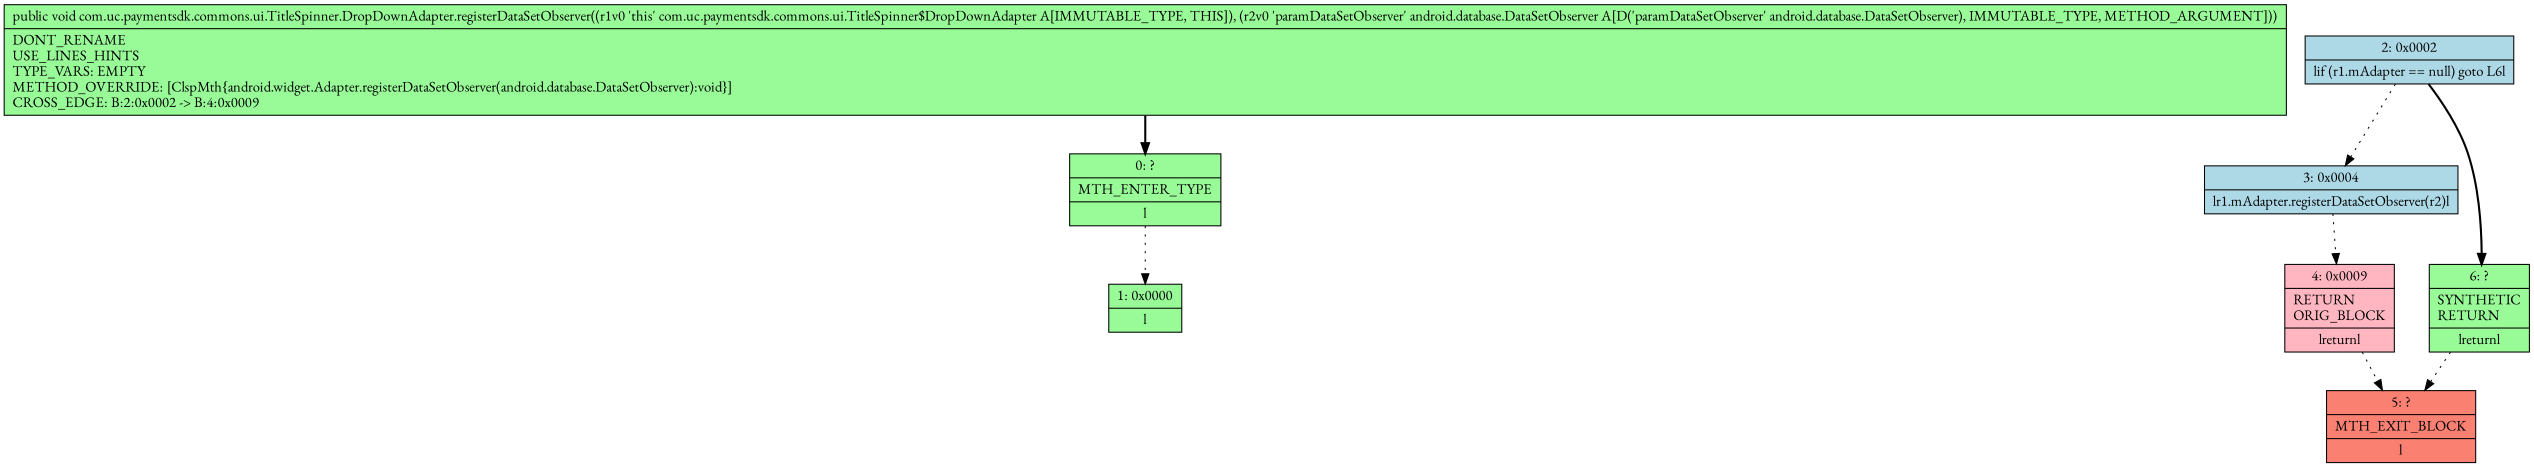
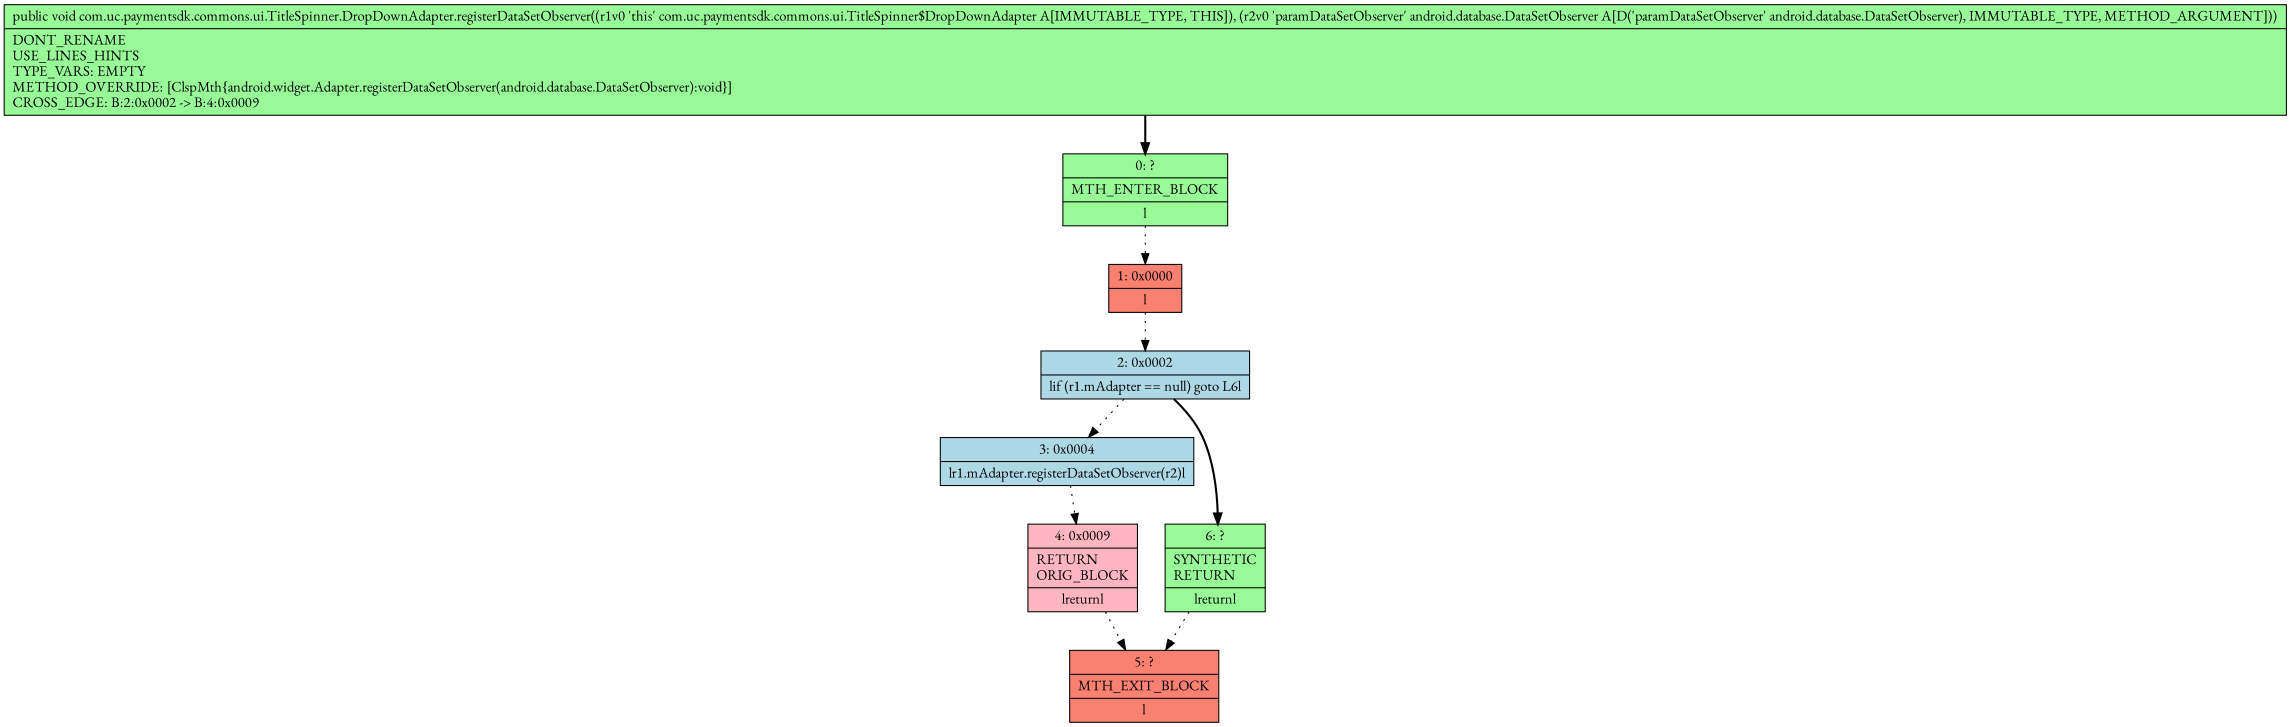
node "0: ?": text "MTH_ENTER_TYPE" -> "MTH_ENTER_BLOCK"
node "1: 0x0000": fillcolor palegreen -> salmon
edge "1: 0x0000" -> "2: 0x0002": added
